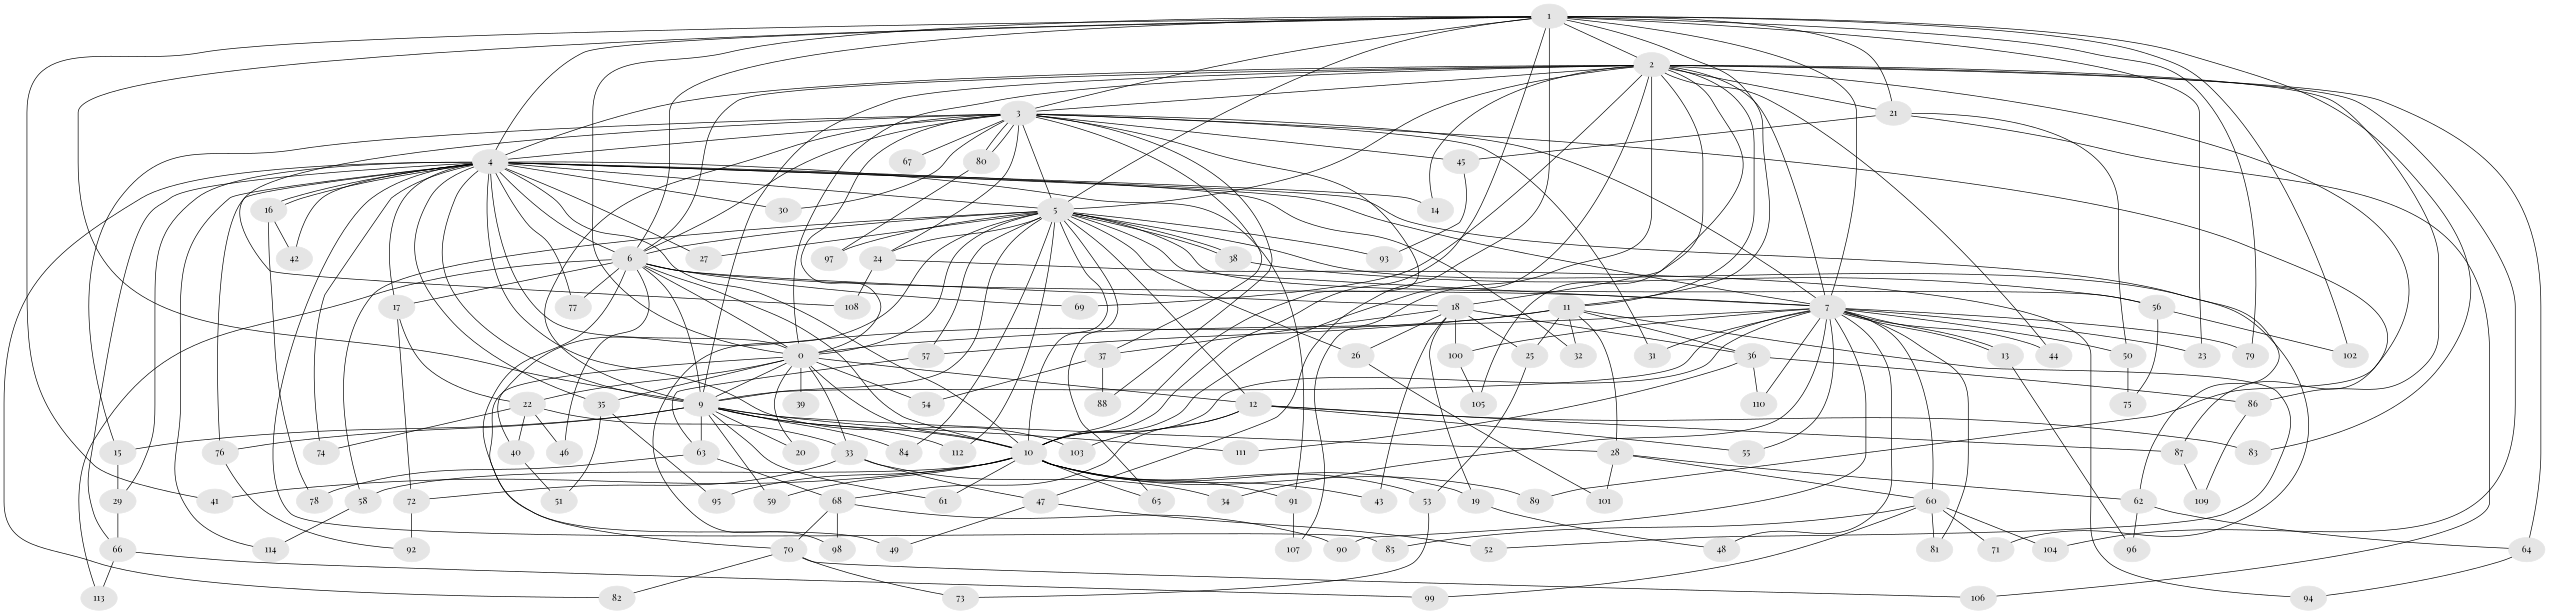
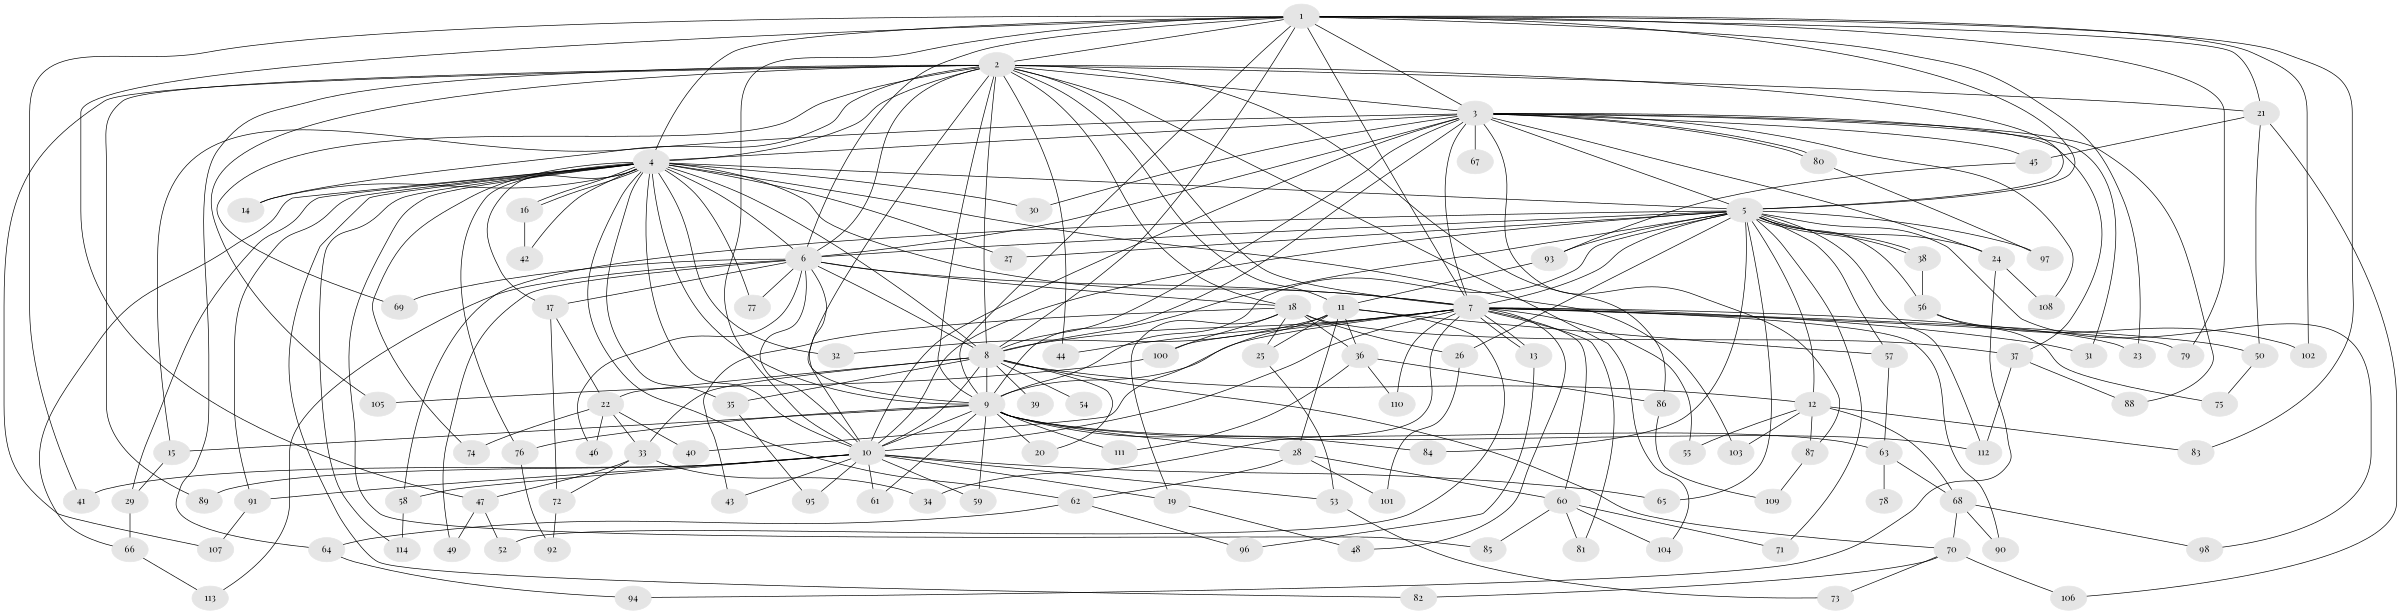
edge "1" -- "11": now "93" -- "11"
node "0": label "0" -> "8"
edge "16" -- "78": removed
edge "37" -- "54": now "37" -- "112"
node "51": removed
node "99": removed
